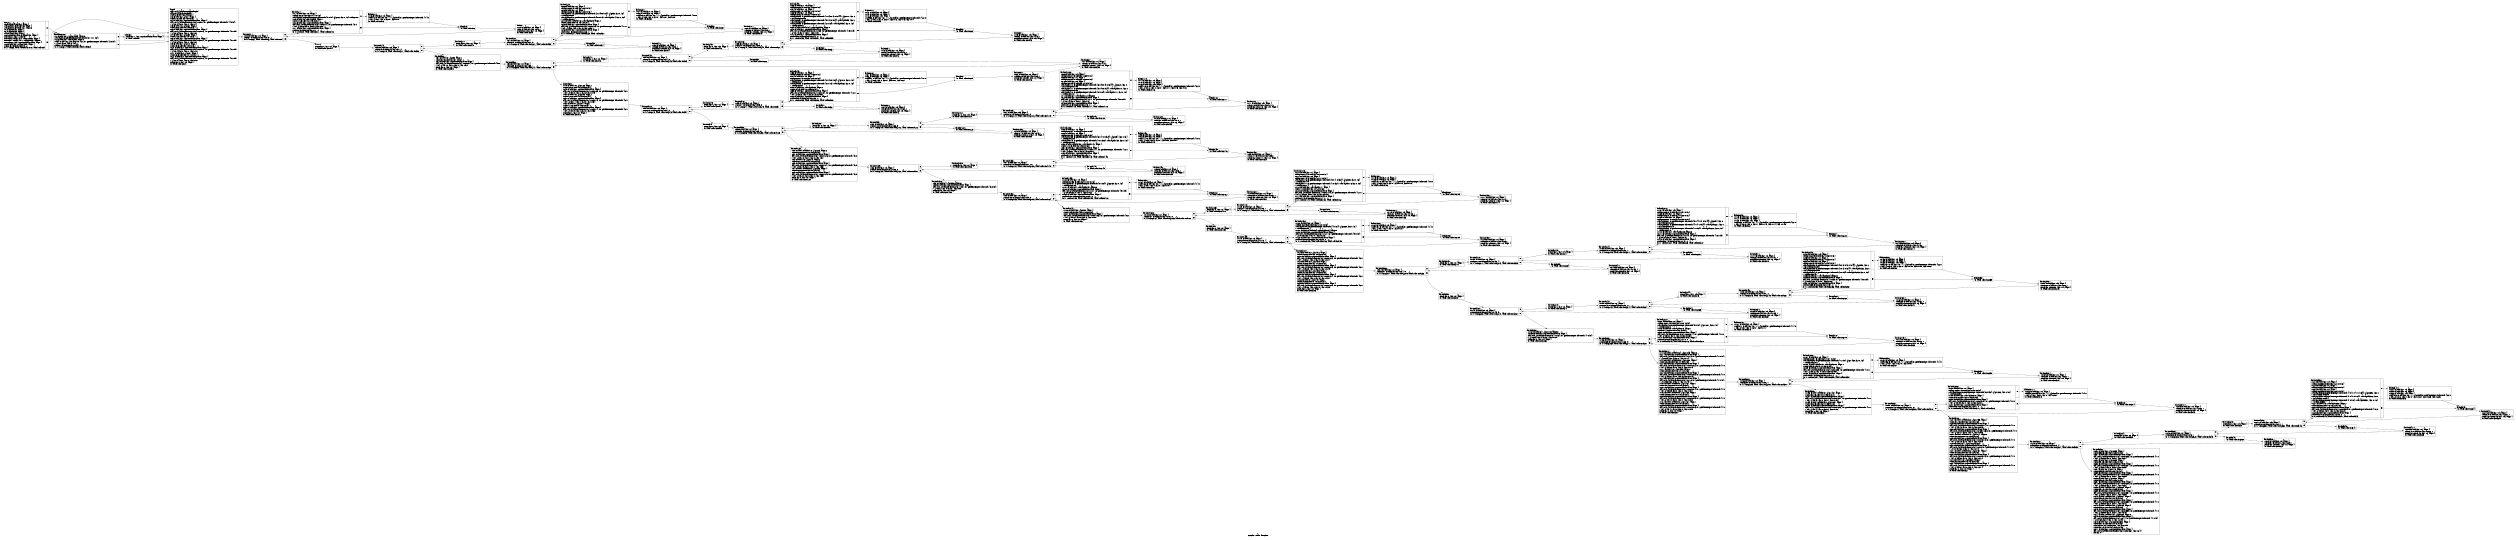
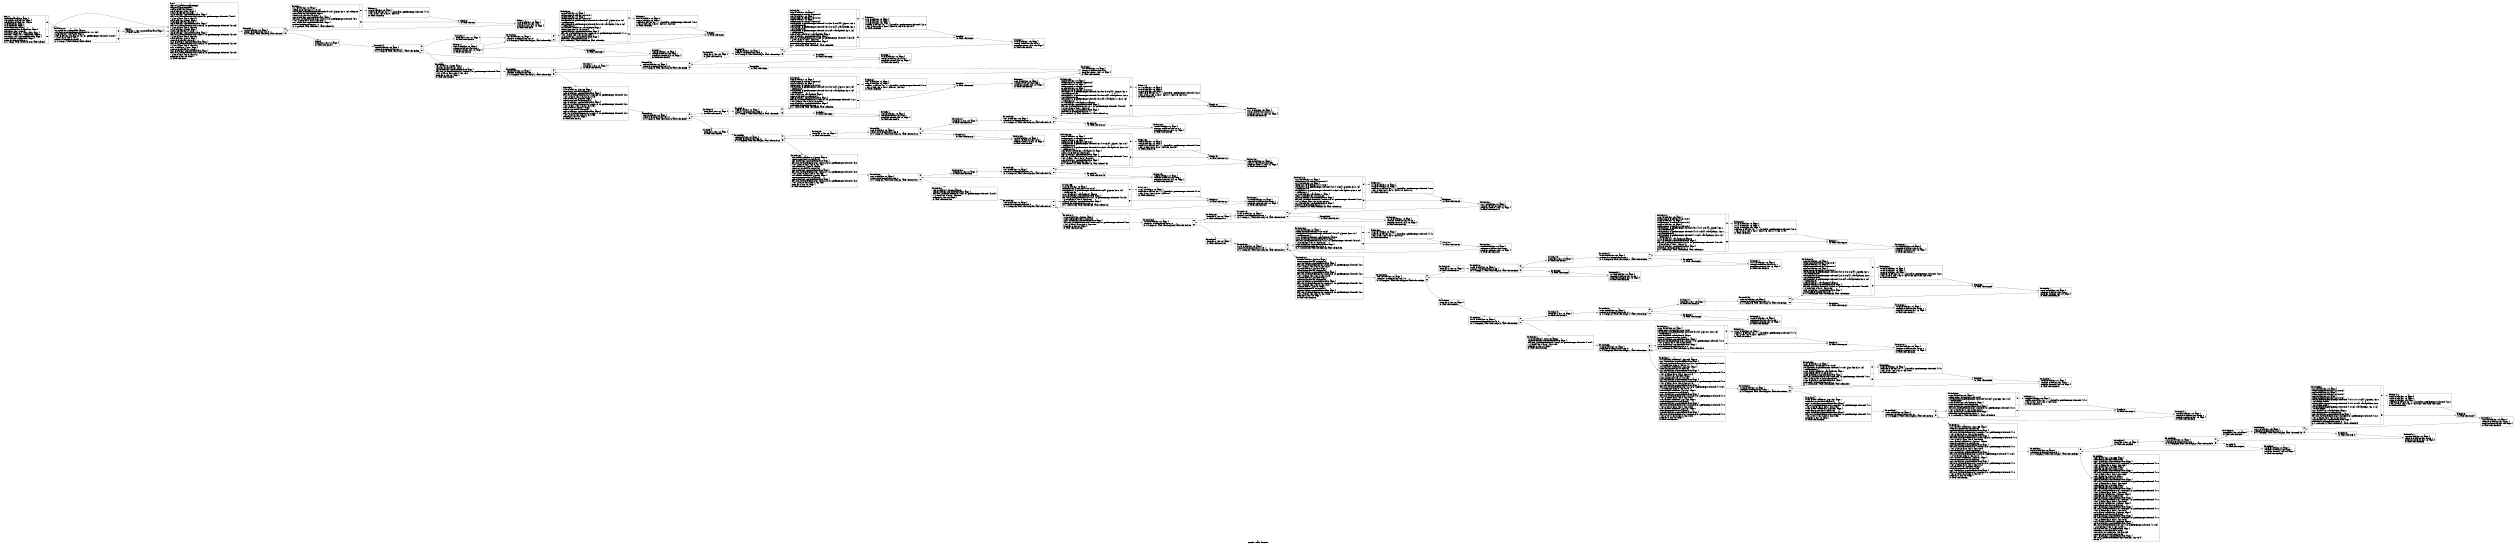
edge "if.end30:" -> "for.inc31:": reversed
